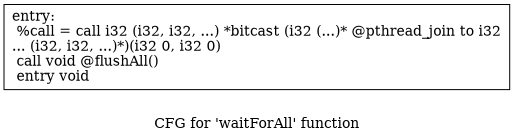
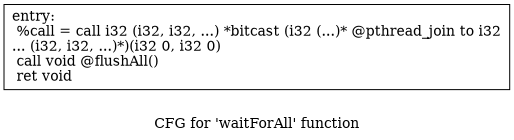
node "entry:": text "entry void" -> "ret void"
